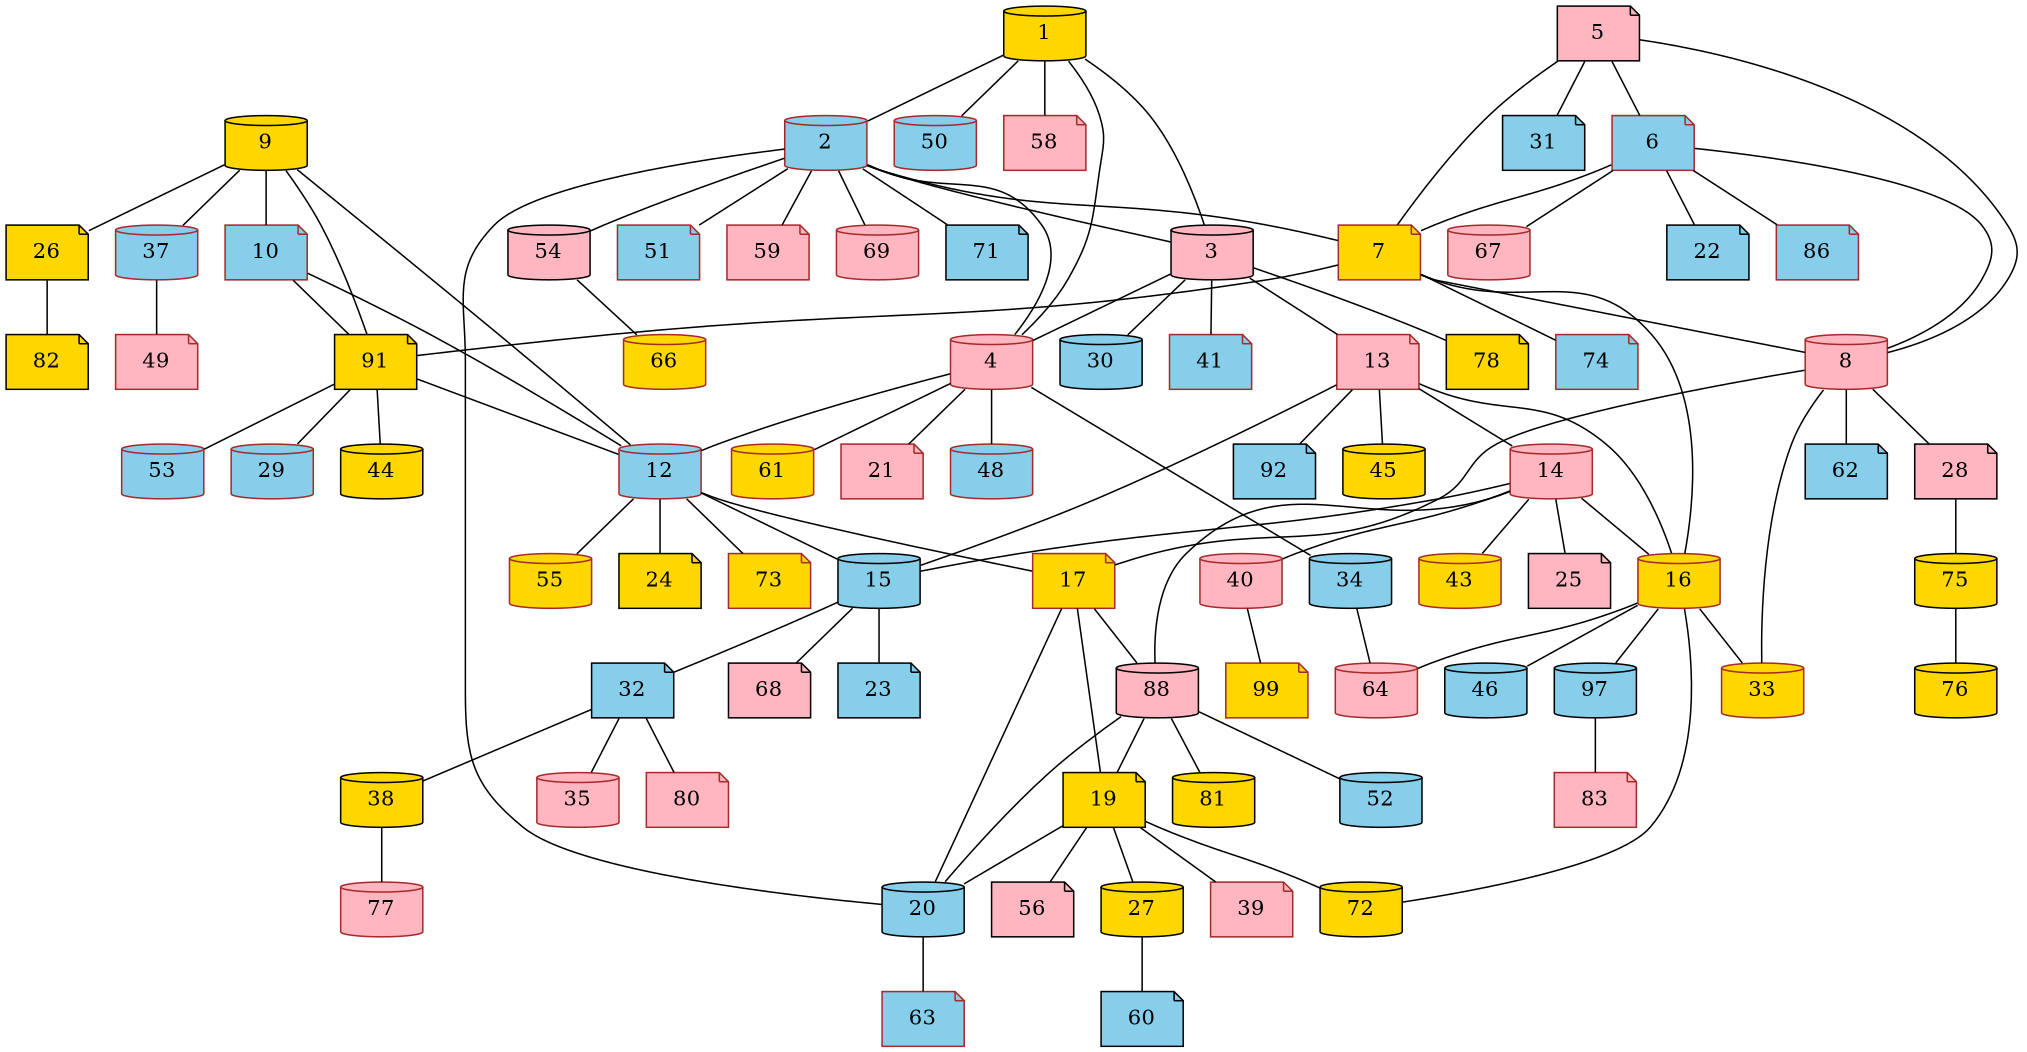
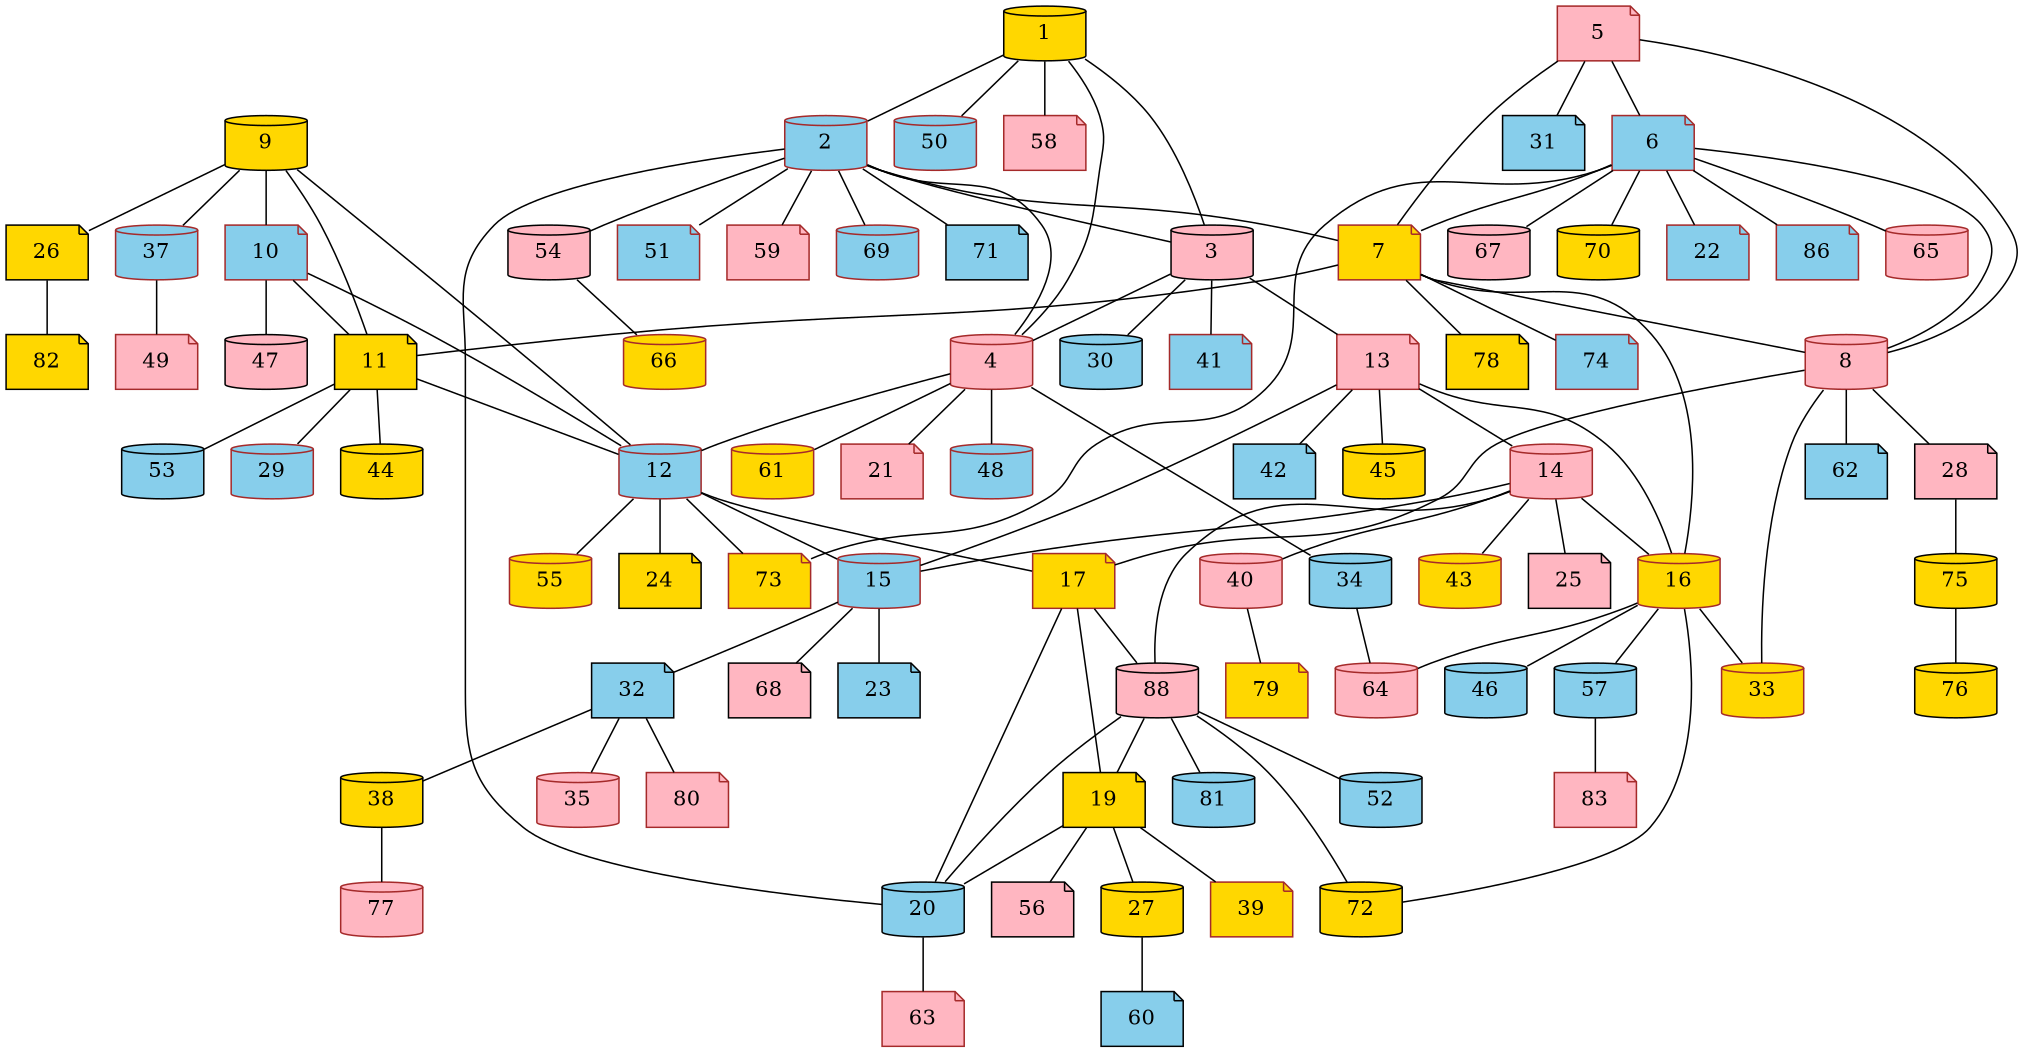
node "5": color black -> brown
node "69": fillcolor lightpink -> skyblue
node "67": color brown -> black
node "70": added
node "22": color black -> brown
node "65": added
edge "3" -- "78": now "7" -- "78"
node "47": added
node "91": label "91" -> "11"
edge "6" -- "73": added
node "53": color brown -> black
node "92": label "92" -> "42"
node "15": color black -> brown
node "99": label "99" -> "79"
node "97": label "97" -> "57"
node "81": fillcolor gold -> skyblue
edge "19" -- "72": now "88" -- "72"
node "39": fillcolor lightpink -> gold
node "63": fillcolor skyblue -> lightpink
